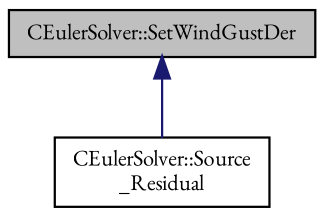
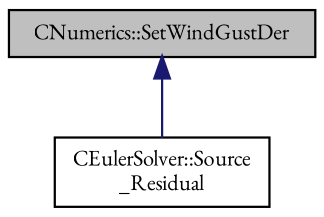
node "CEulerSolver::SetWindGustDer": label "CEulerSolver::SetWindGustDer" -> "CNumerics::SetWindGustDer"
